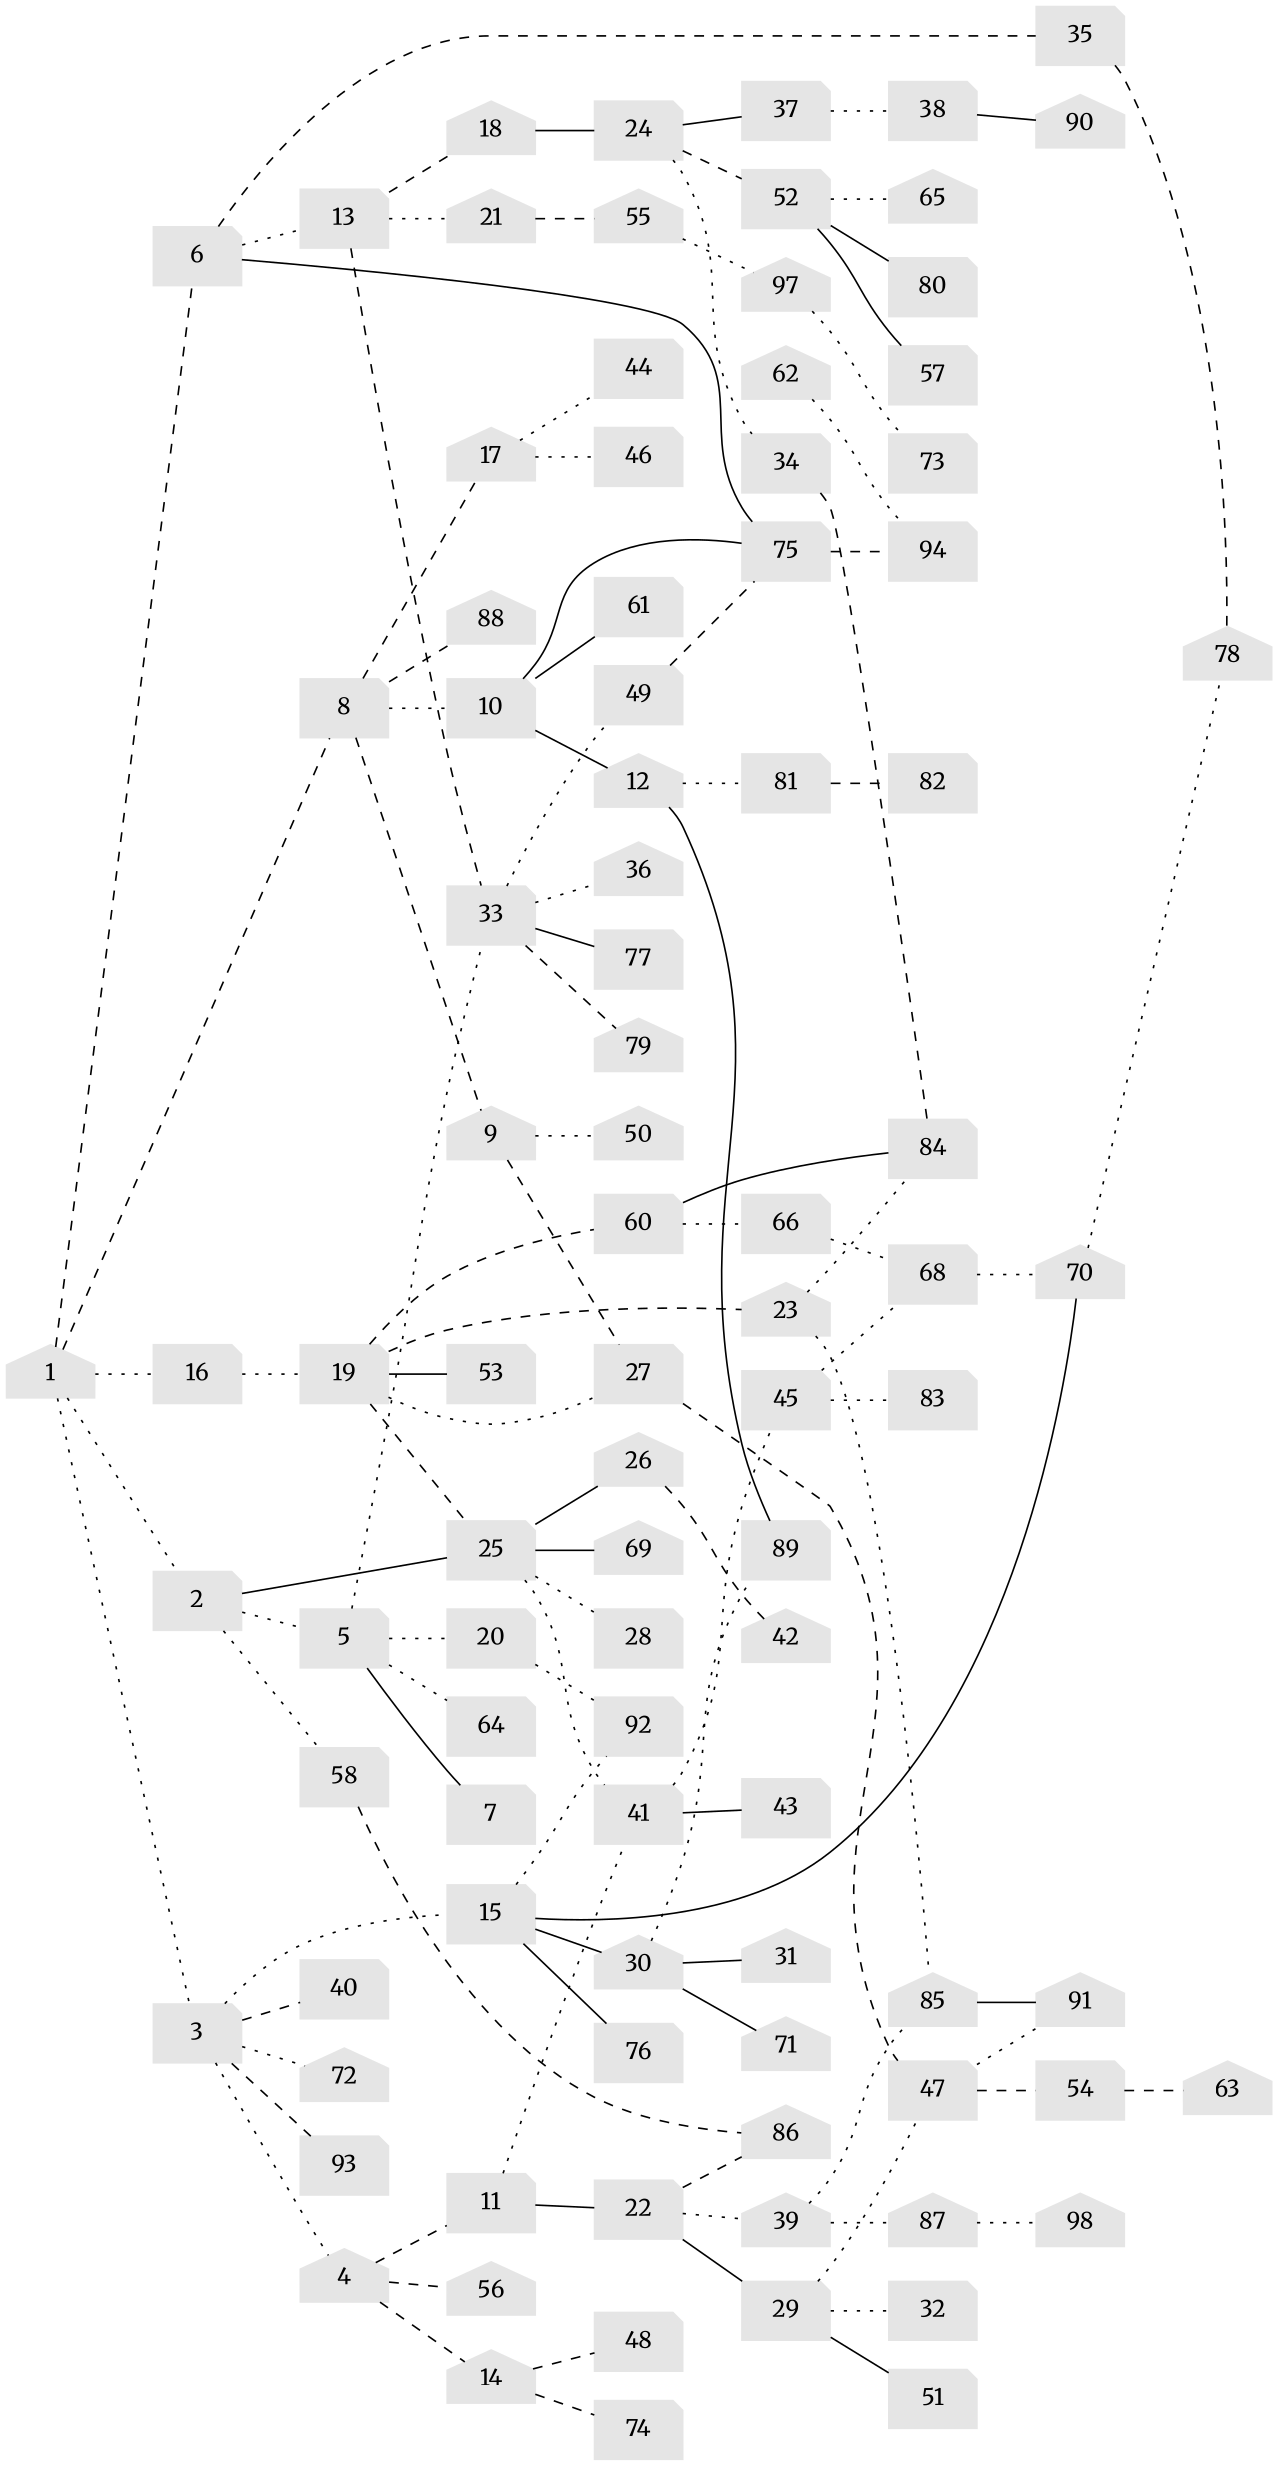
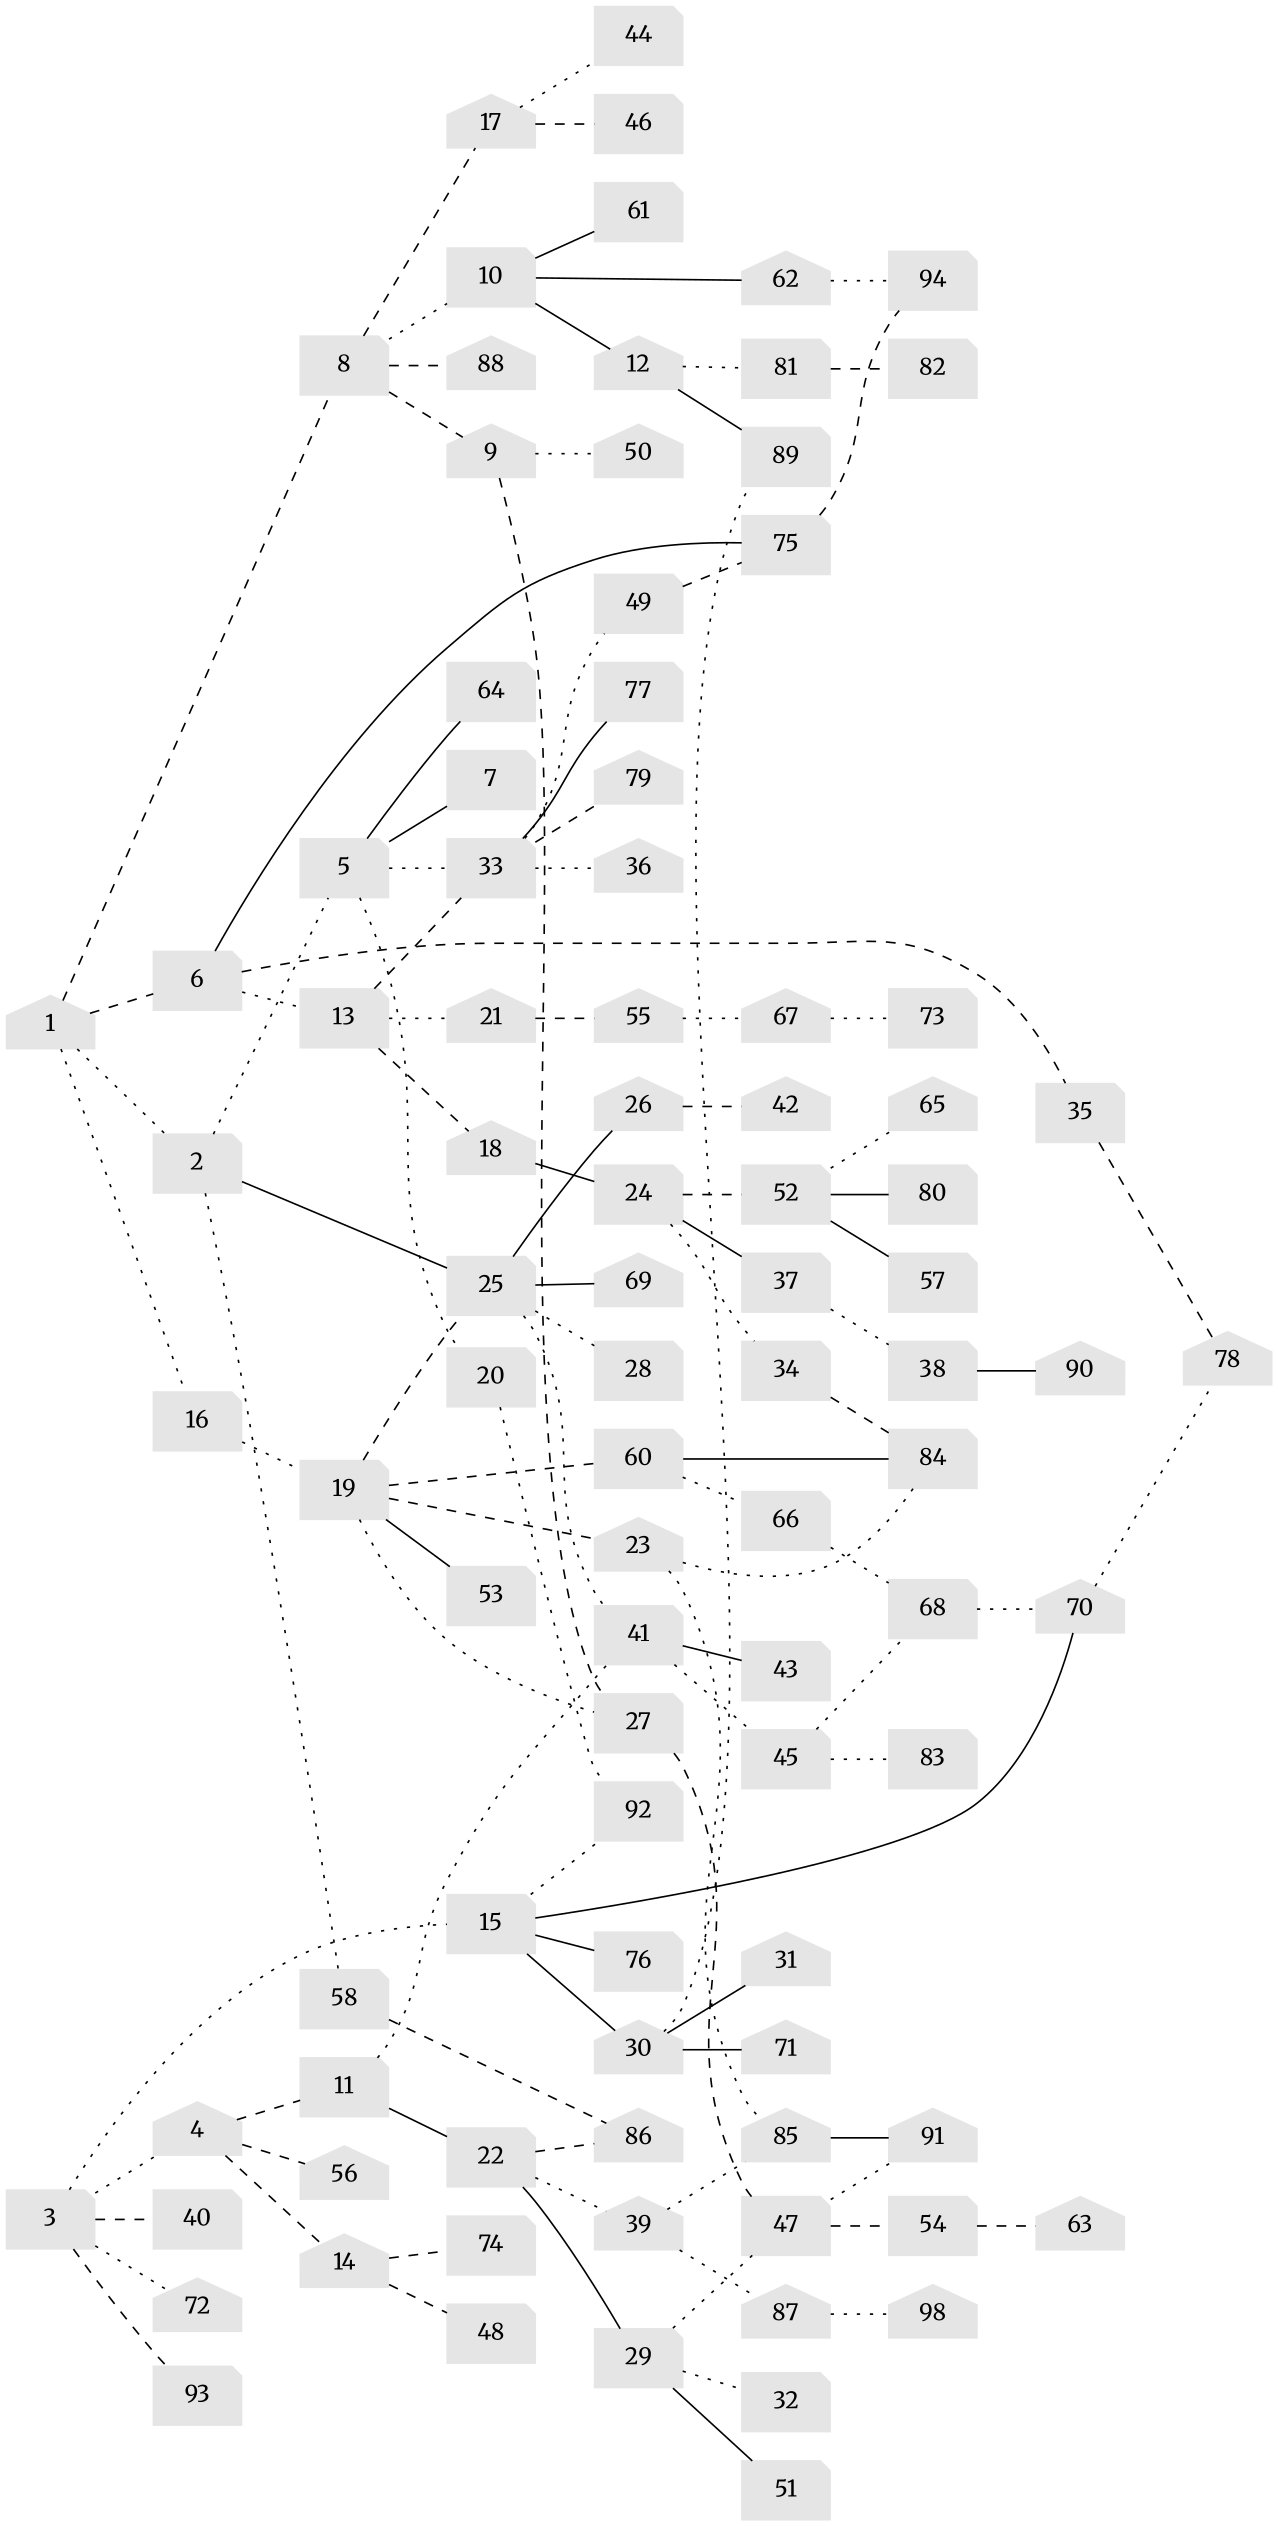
node "97": label "97" -> "67"
edge "17" -- "46": style dotted -> dashed
edge "75" -- "10": now "62" -- "10"
edge "5" -- "64": style dotted -> solid
edge "1" -- "3": removed
